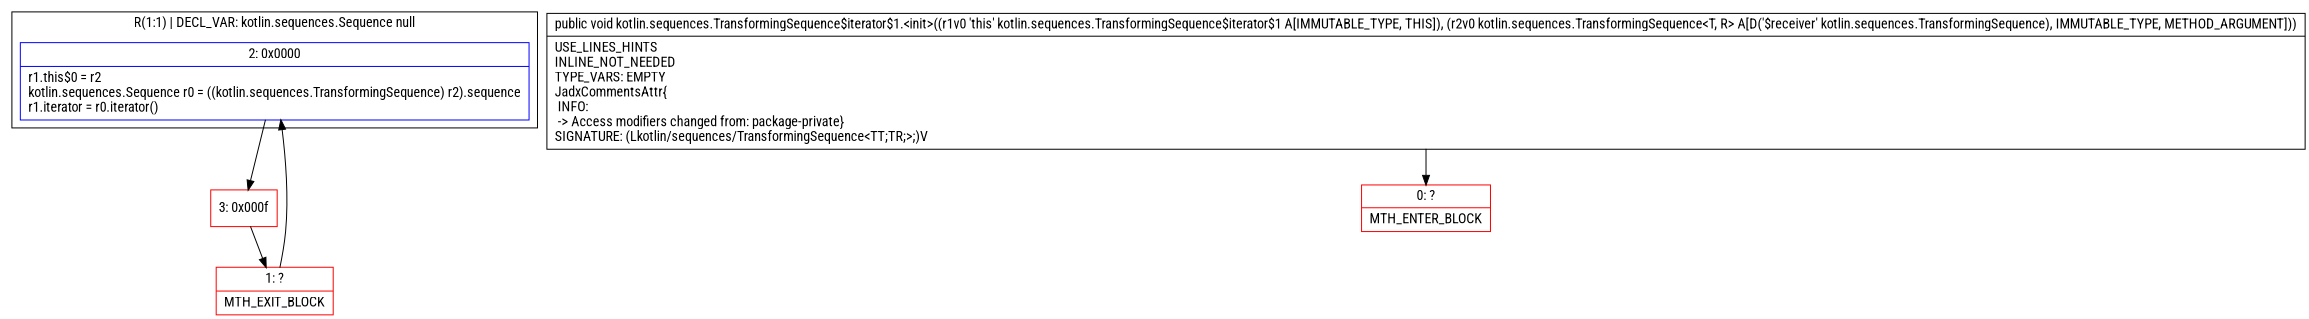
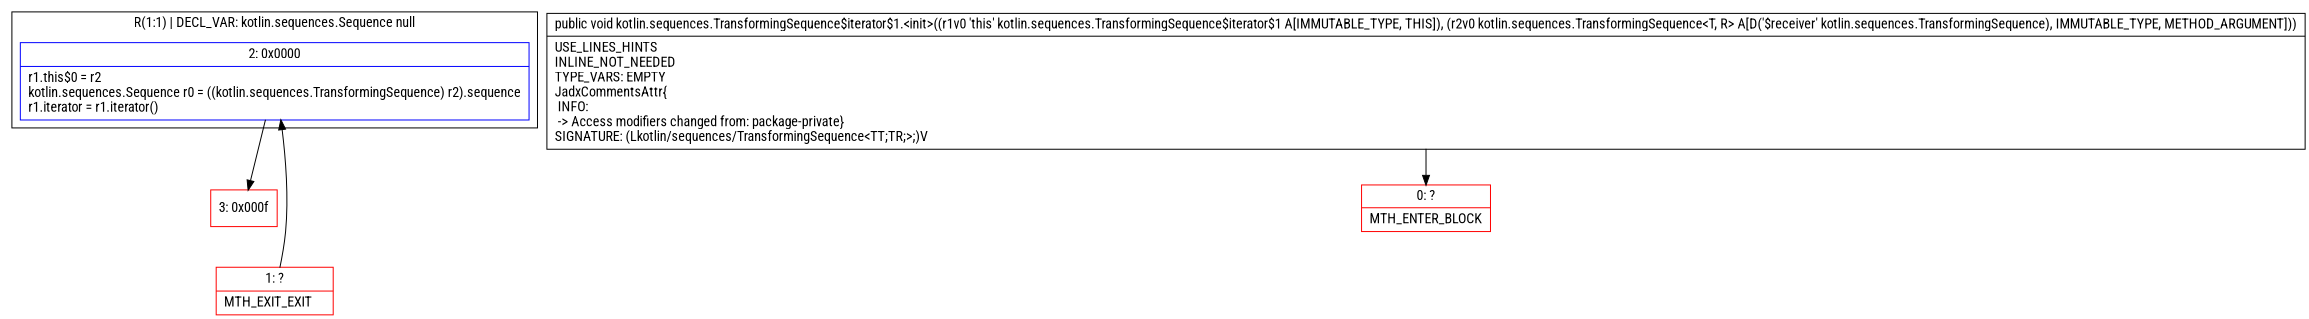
node "2: 0x0000": text "r1.iterator = r0.iterator()" -> "r1.iterator = r1.iterator()"
edge "3: 0x000f" -> "1: ?": removed
node "1: ?": text "MTH_EXIT_BLOCK" -> "MTH_EXIT_EXIT"
